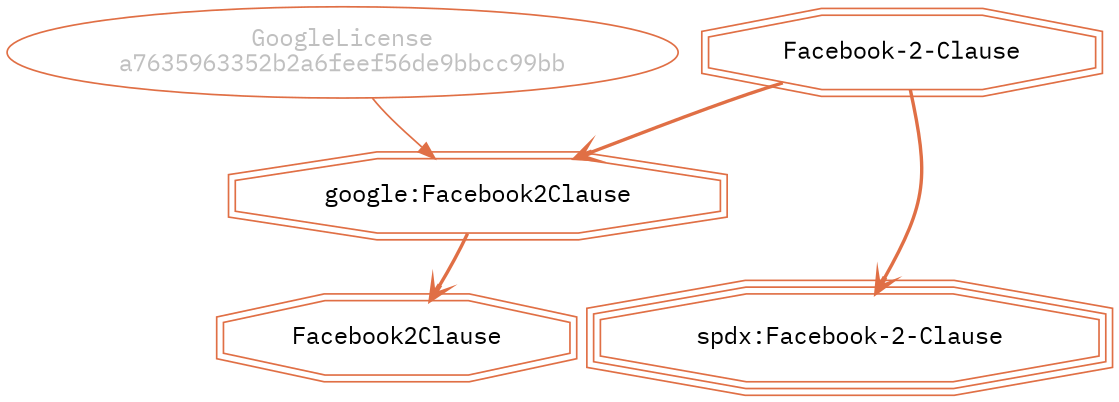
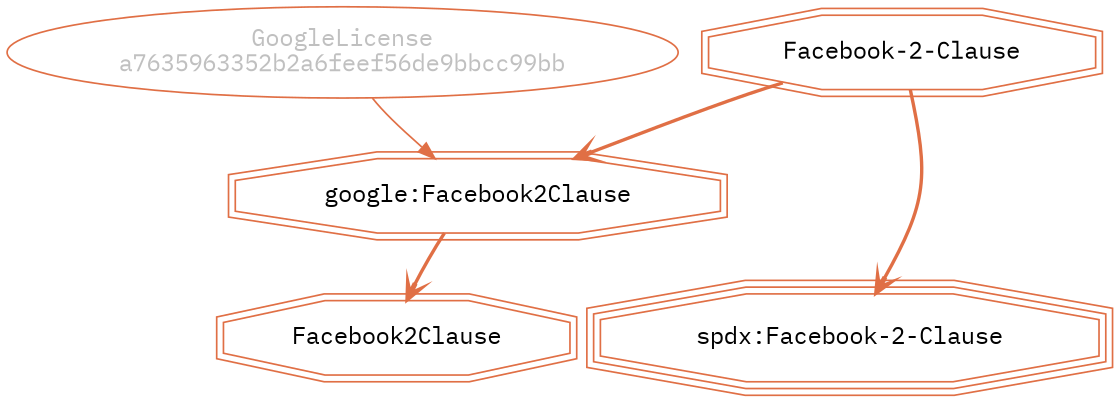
edge "google:Facebook2Clause" -> "Facebook2Clause": reversed
